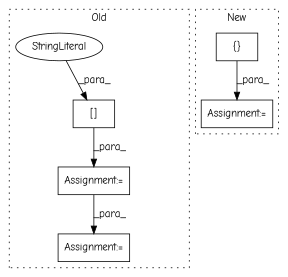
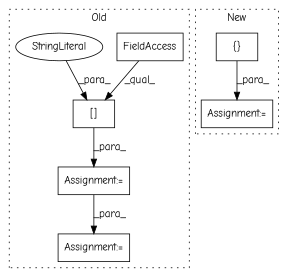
node "FieldAccess": added
